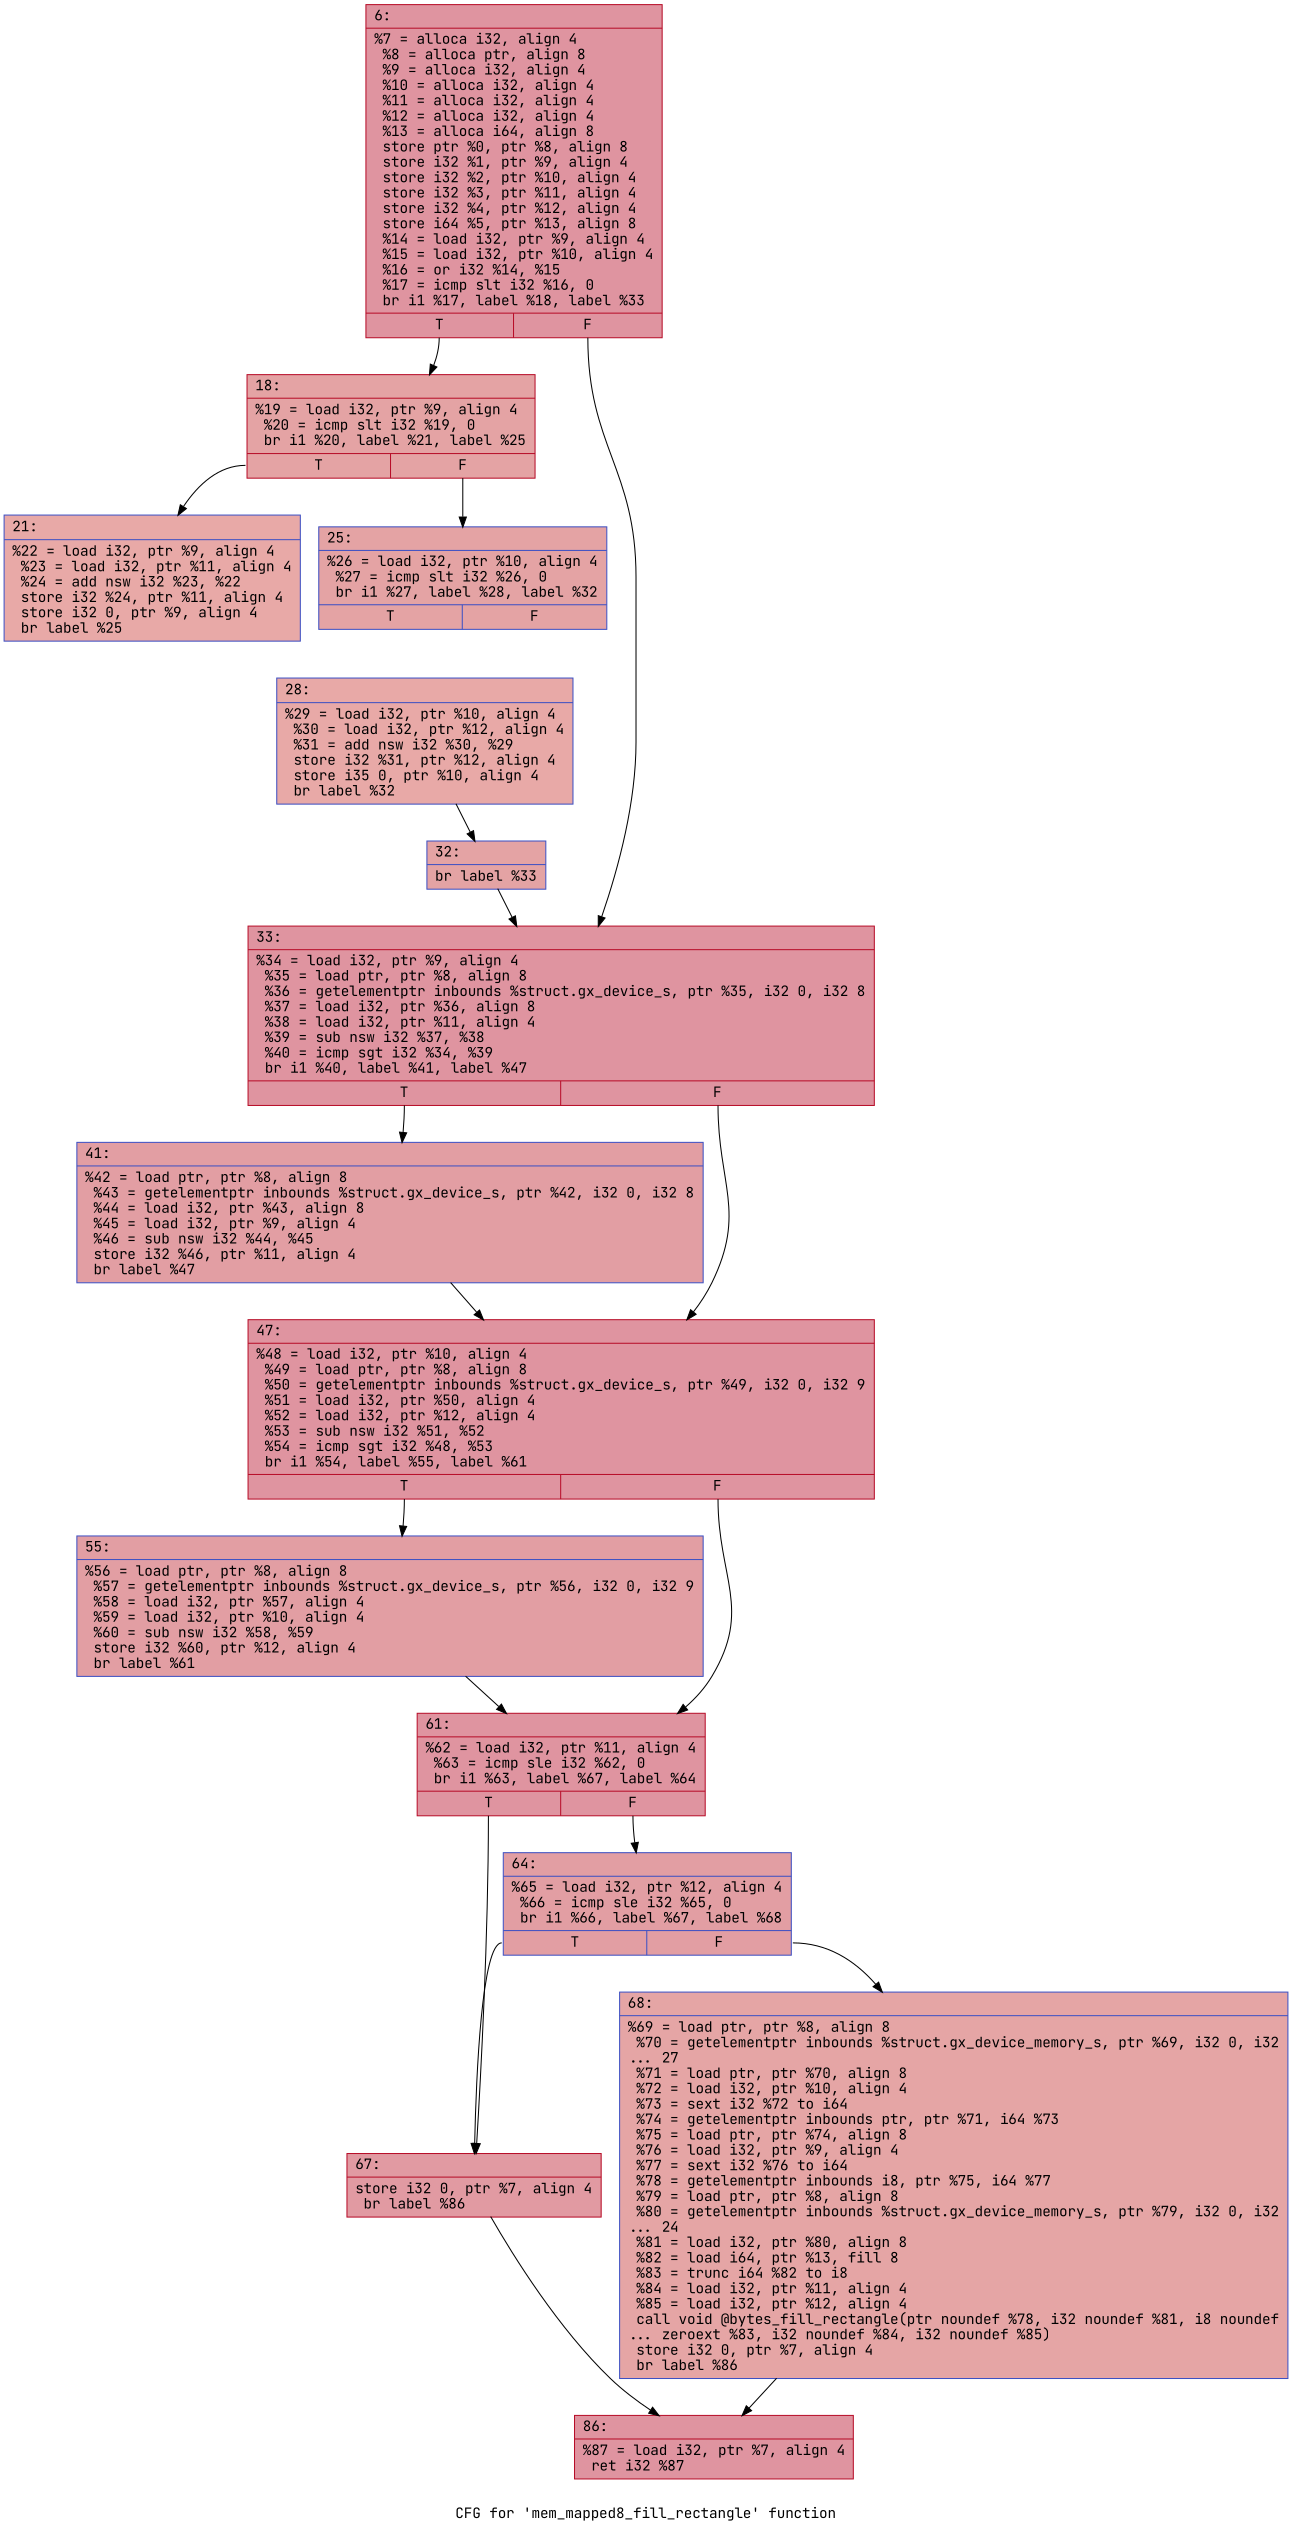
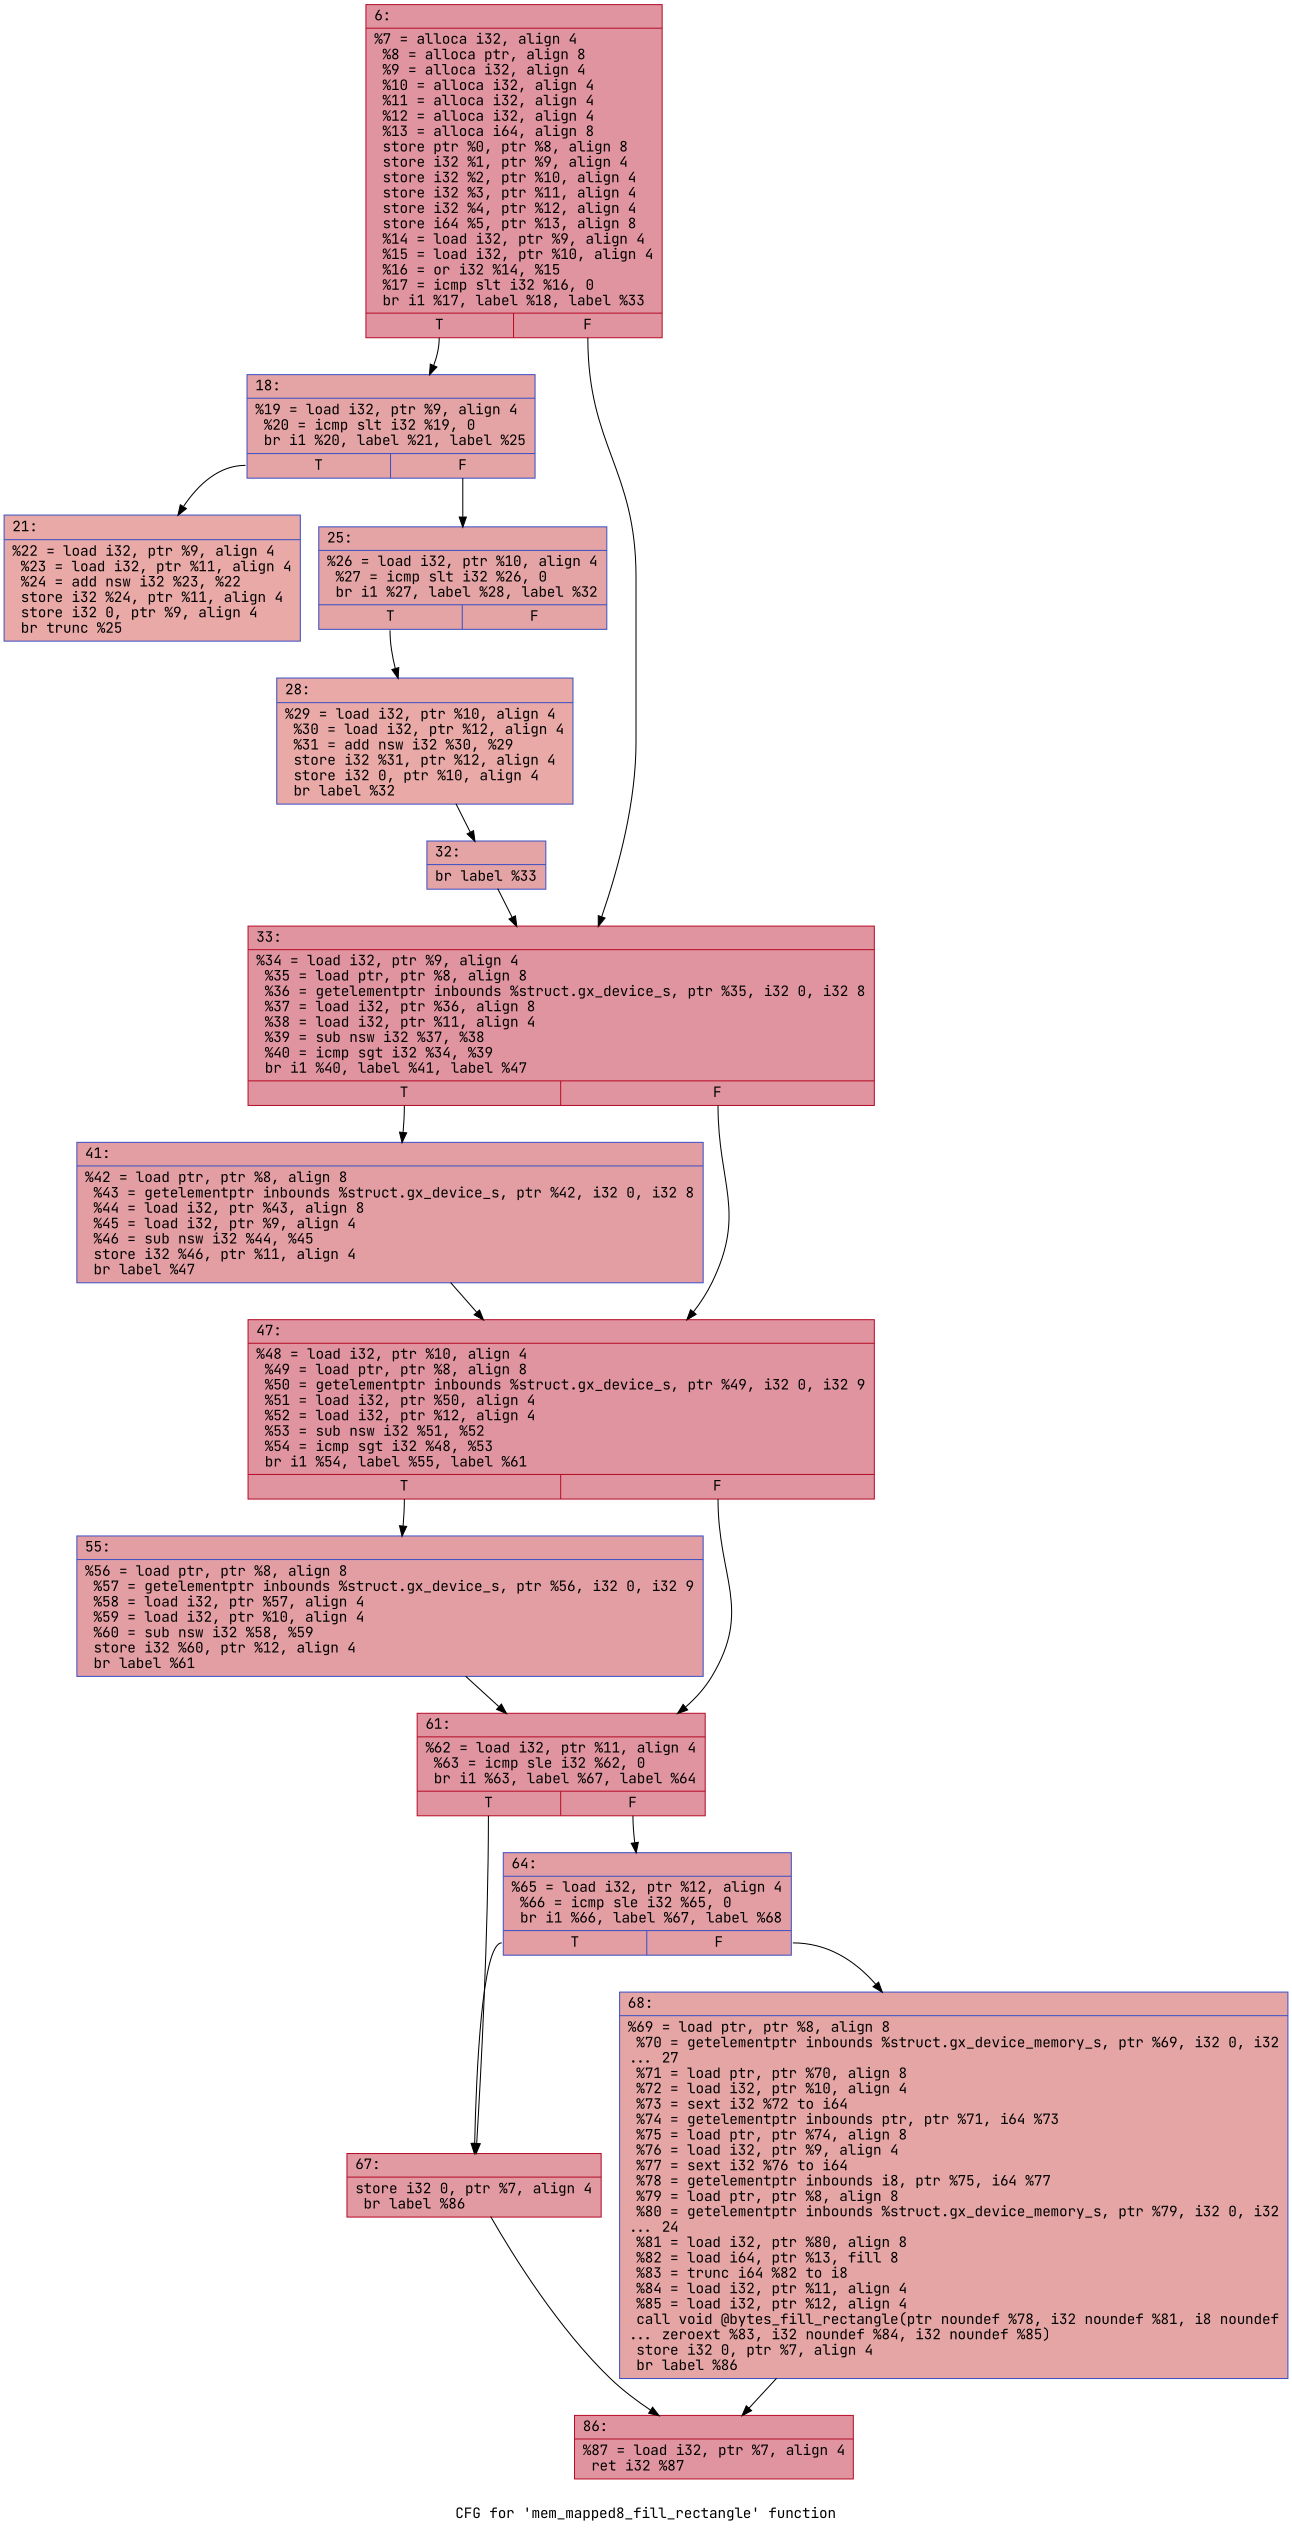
node "18:": color #b70d28ff -> #3d50c3ff
node "21:": text "br label %25" -> "br trunc %25"
edge "25:" -> "28:": added
node "28:": text "store i35 0, ptr %10, align 4" -> "store i32 0, ptr %10, align 4"
